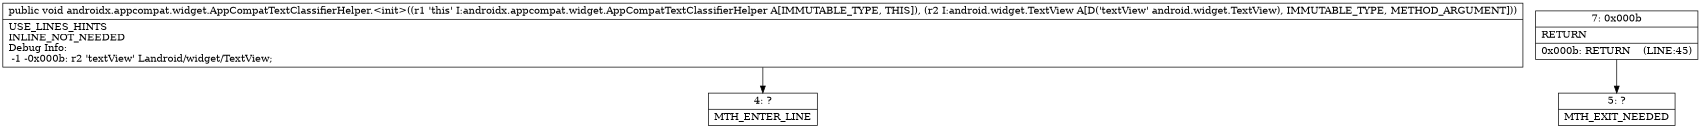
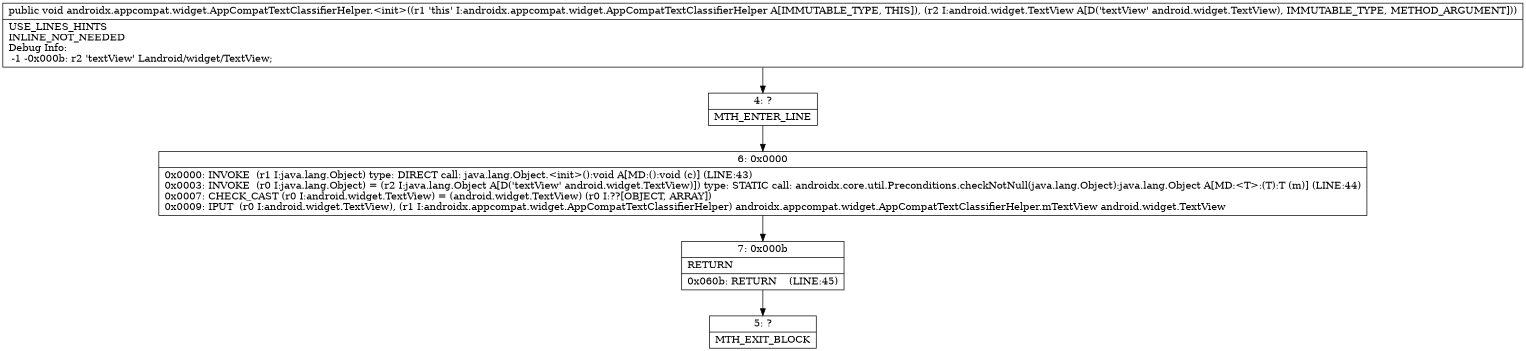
node "7: 0x000b": text "0x000b: RETURN    (LINE:45)" -> "0x060b: RETURN    (LINE:45)"
node "5: ?": text "MTH_EXIT_NEEDED" -> "MTH_EXIT_BLOCK"
node "6: 0x0000": added
